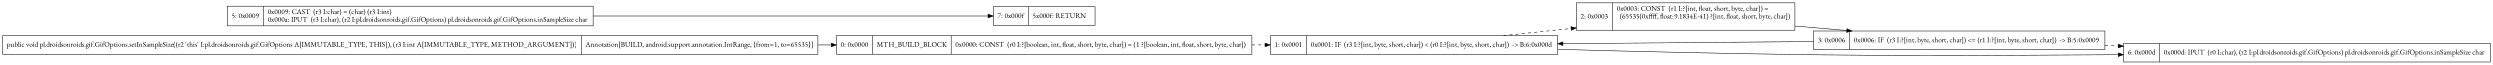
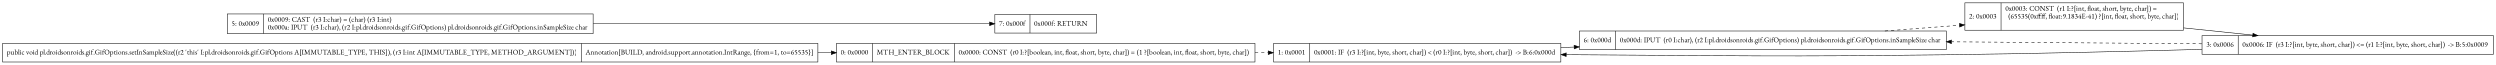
node "7: 0x000f": text "5x000f: RETURN" -> "0x000f: RETURN"
edge "1: 0x0001" -> "2: 0x0003": now "6: 0x000d" -> "2: 0x0003"
node "0: 0x0000": text "MTH_BUILD_BLOCK" -> "MTH_ENTER_BLOCK"
